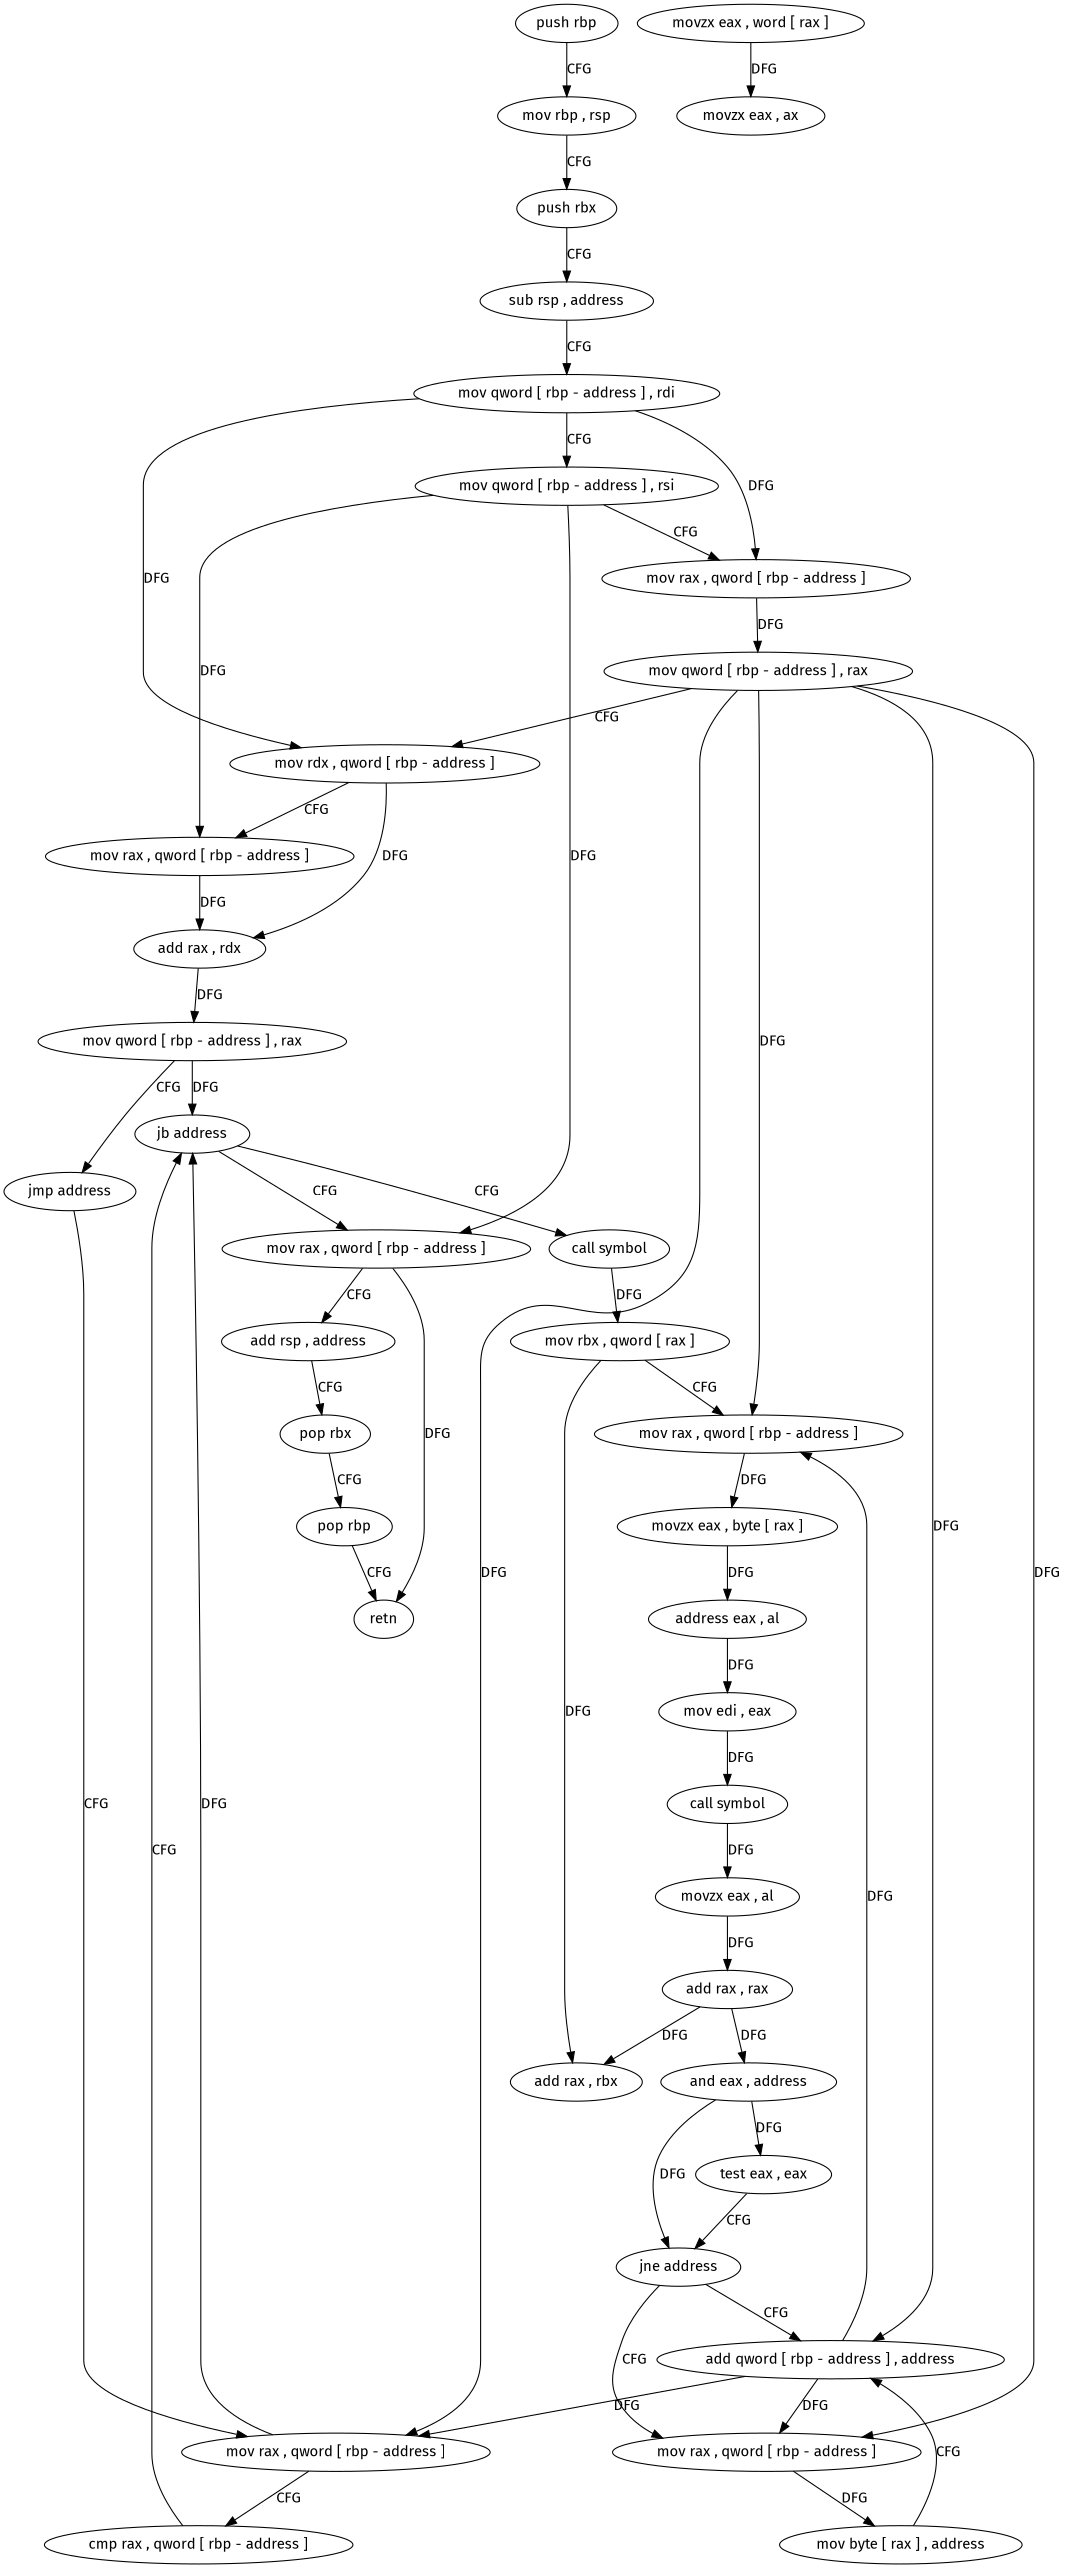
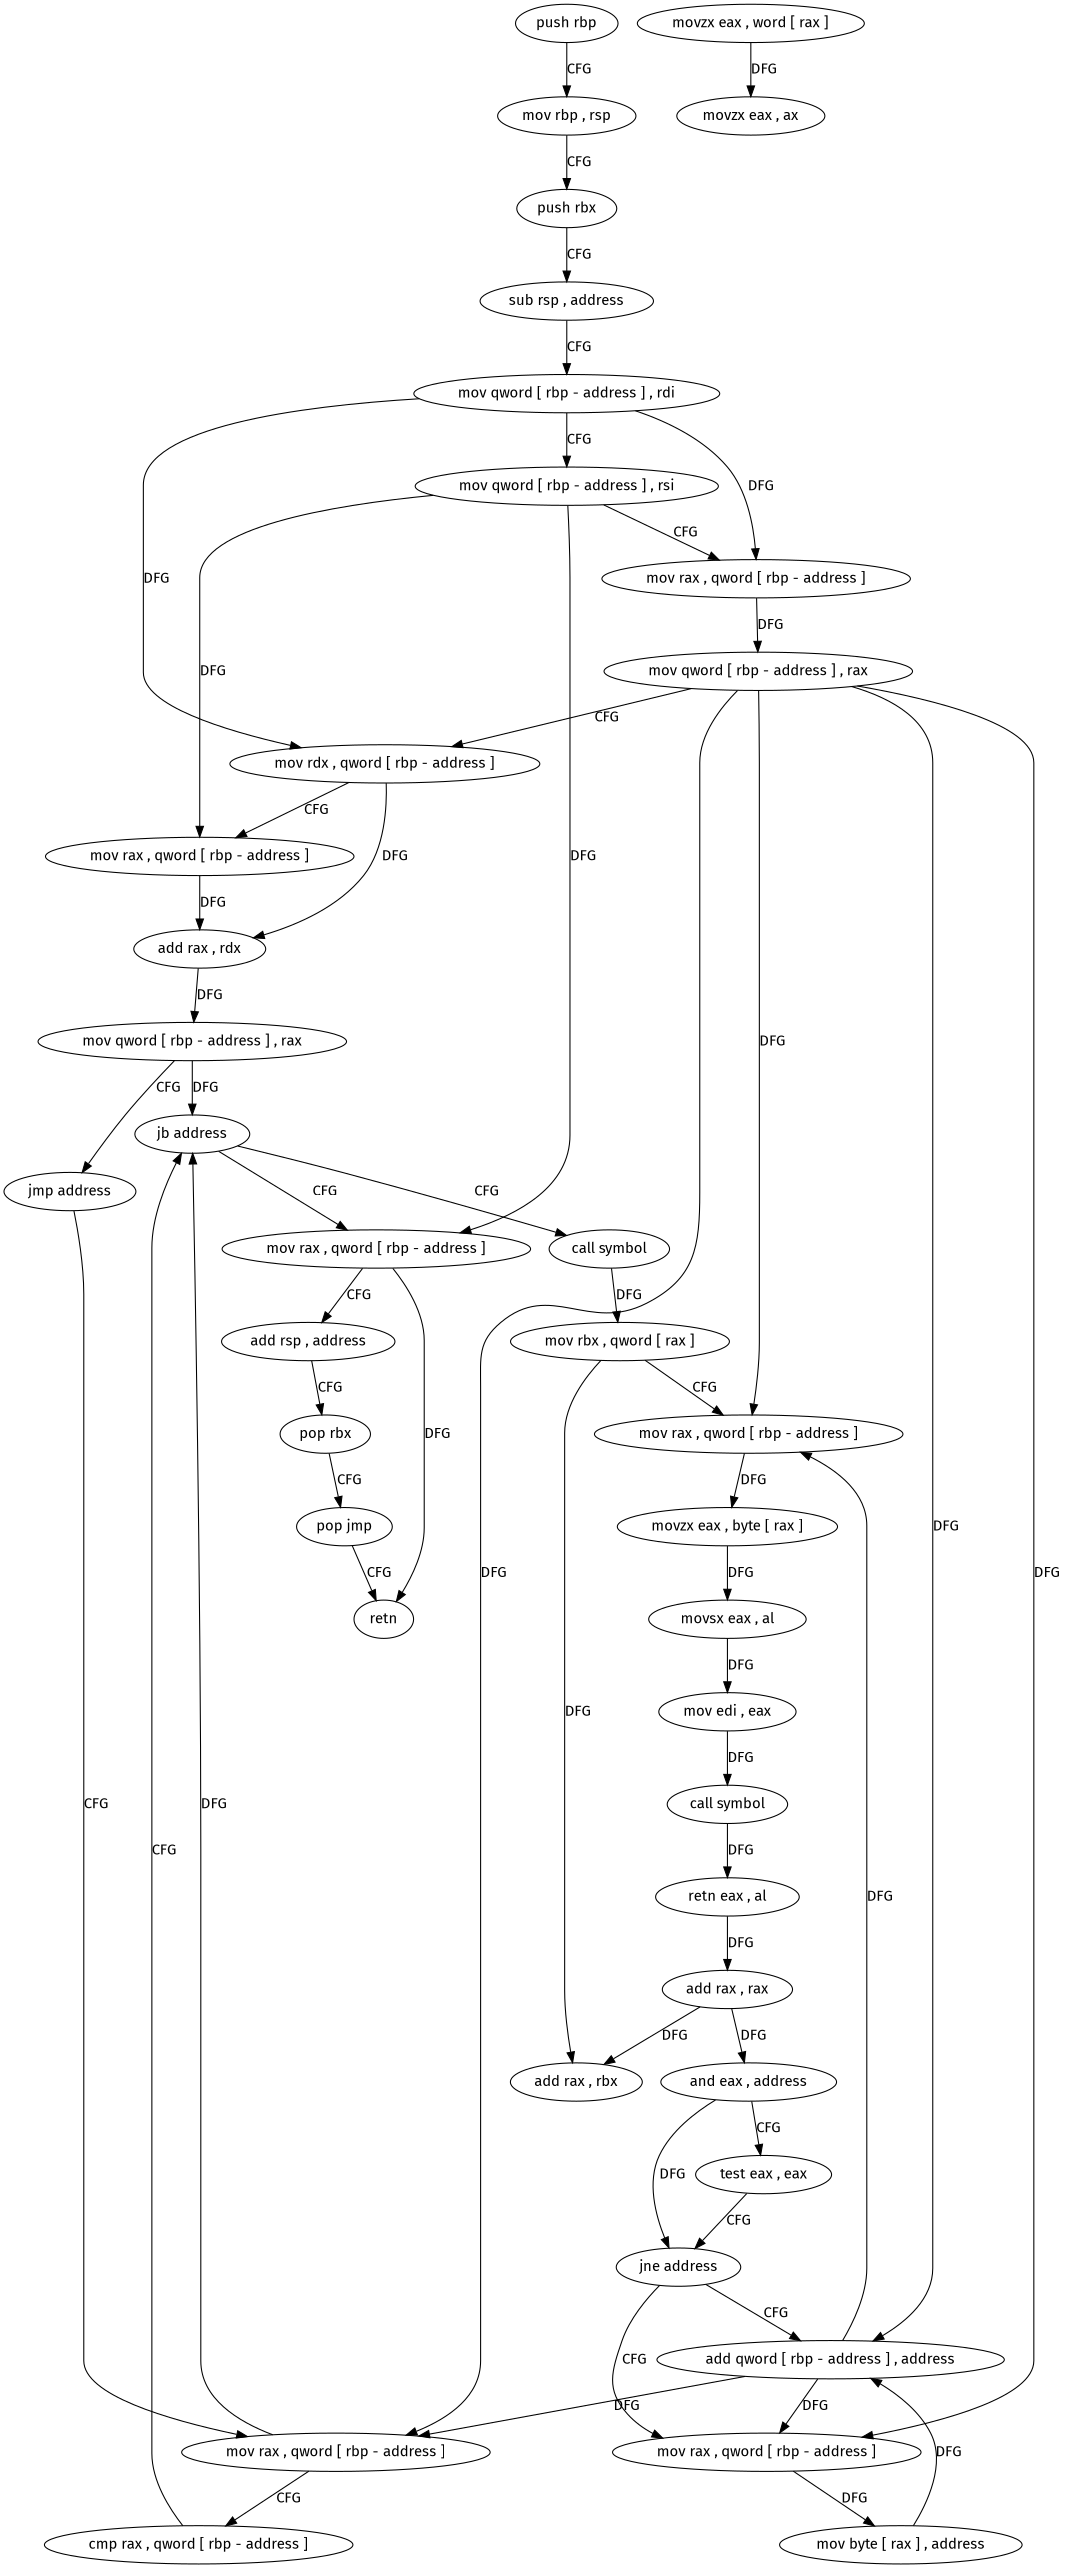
node "pop rbp": label "pop rbp" -> "pop jmp"
node "address eax , al": label "address eax , al" -> "movsx eax , al"
node "movzx eax , al": label "movzx eax , al" -> "retn eax , al"
edge "and eax , address" -> "test eax , eax": label "DFG" -> "CFG"
edge "mov byte [ rax ] , address" -> "add qword [ rbp - address ] , address": label "CFG" -> "DFG"
